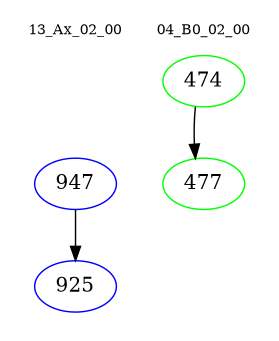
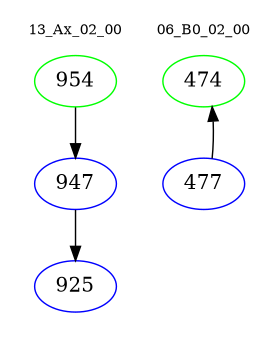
cluster "04_B0_02_00": label "04_B0_02_00" -> "06_B0_02_00"
node "954": added
edge "474" -> "477": reversed
node "477": color green -> blue
